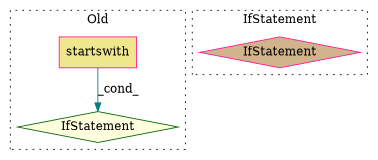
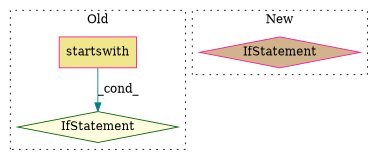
cluster "IfStatement": label "IfStatement" -> "New"
